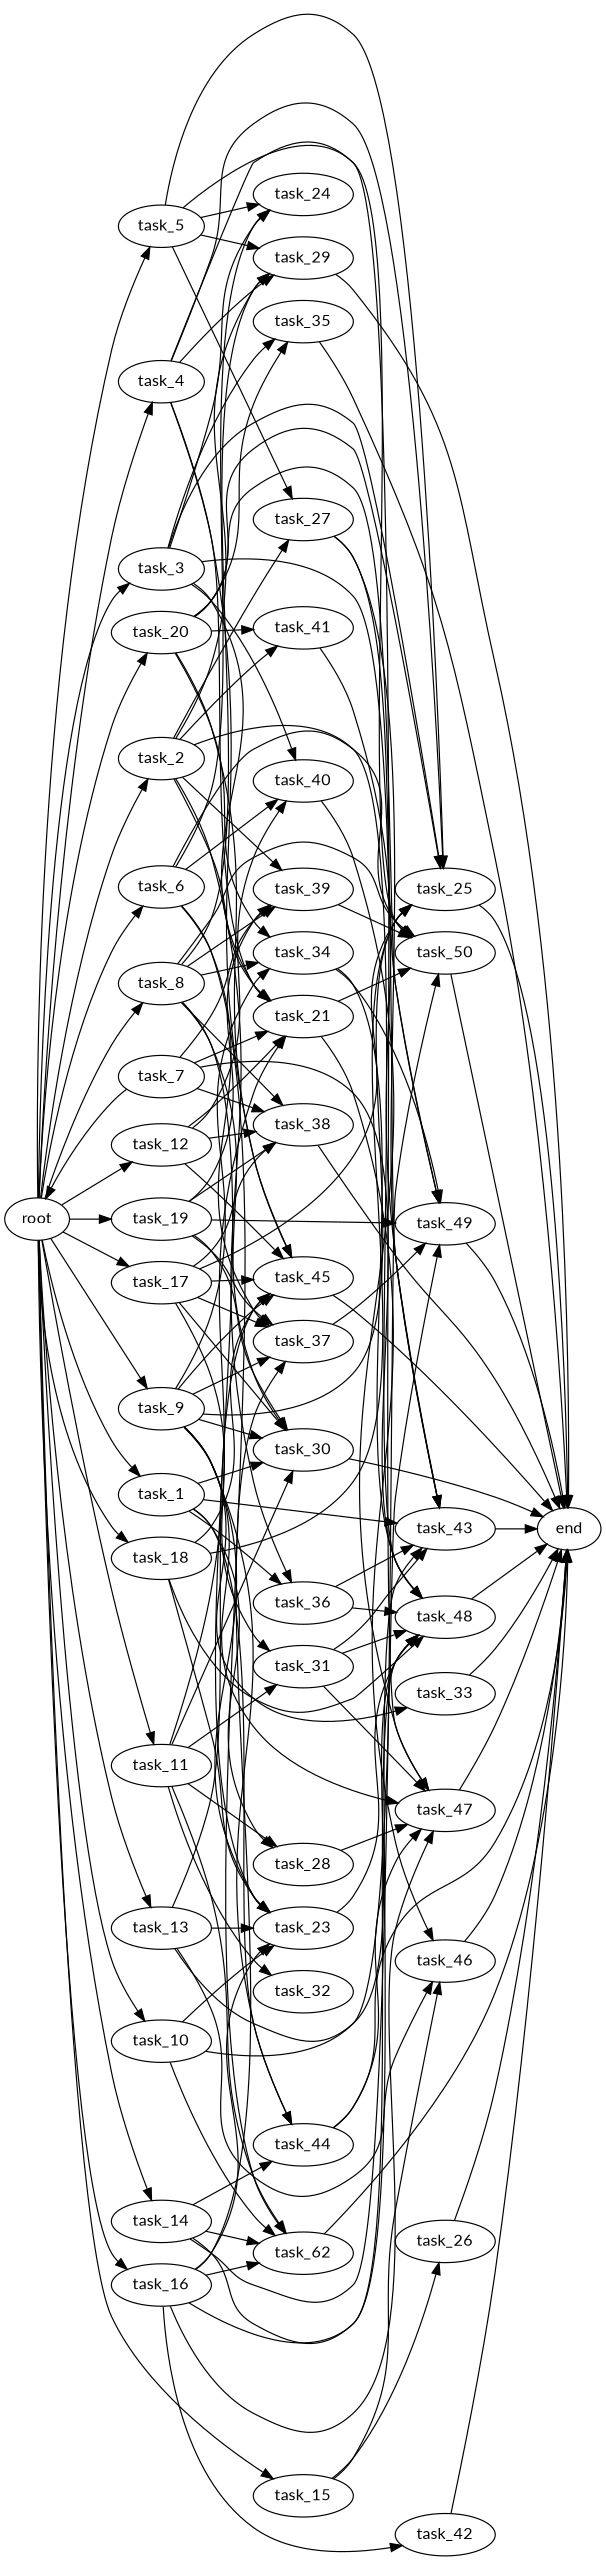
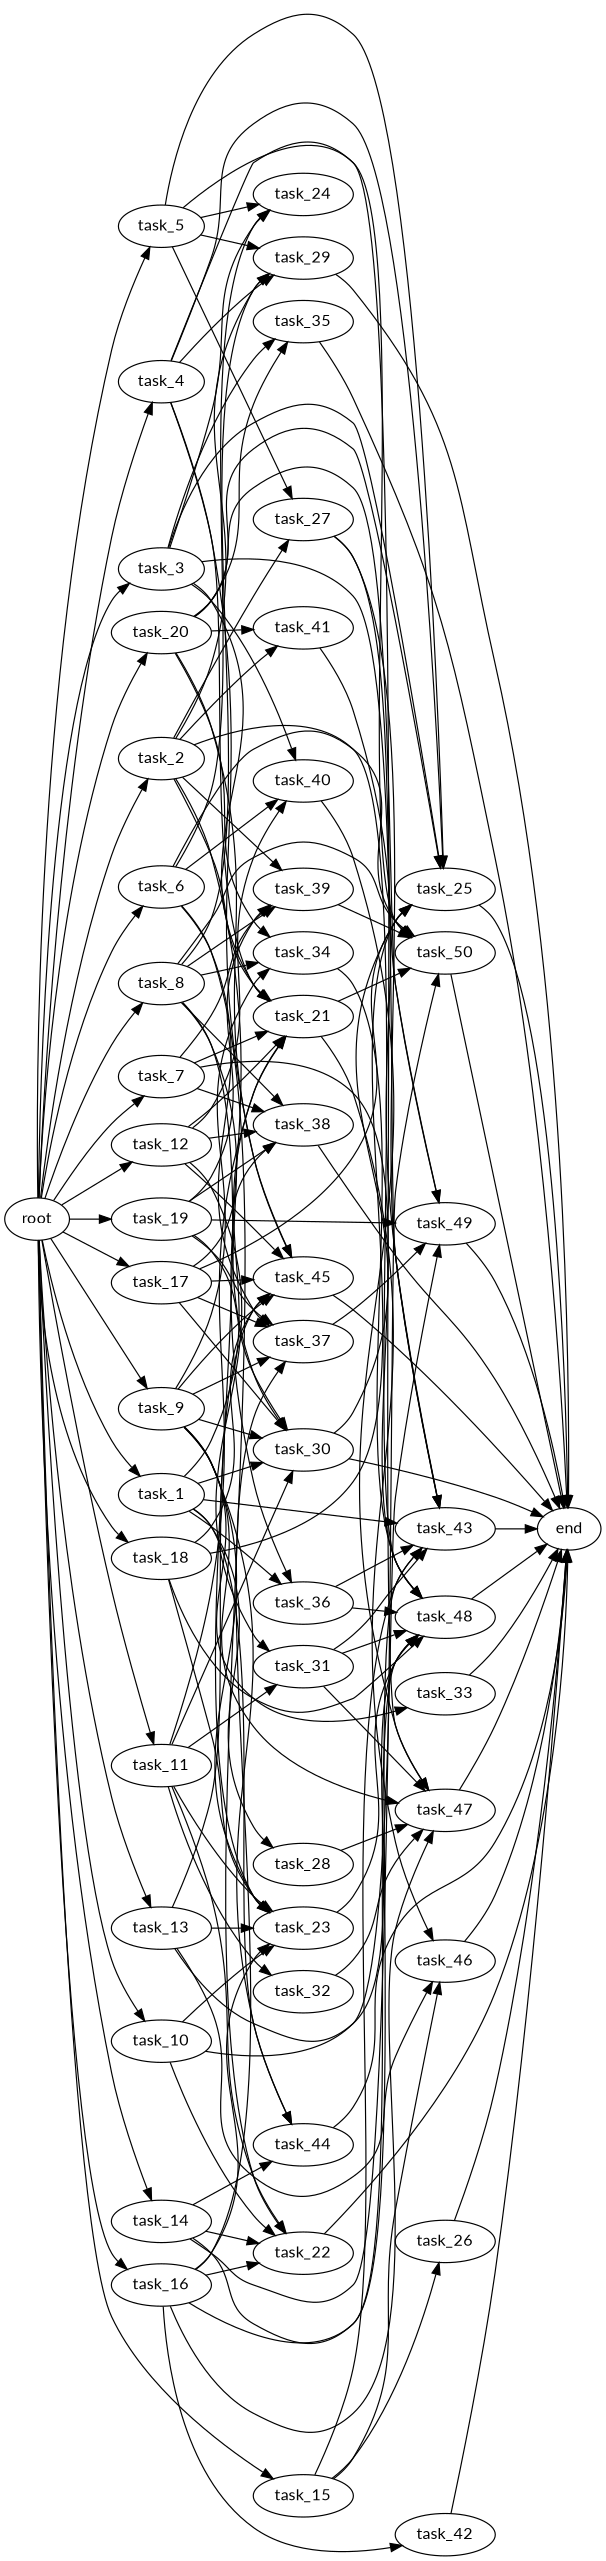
edge "task_34" -> "task_49": removed
edge "task_7" -> "root": reversed
edge "task_1" -> "task_21": added
edge "task_9" -> "task_25": now "task_30" -> "task_25"
edge "task_17" -> "task_31": now "task_12" -> "task_31"
edge "task_11" -> "task_28": now "task_11" -> "task_23"
edge "task_44" -> "task_47": now "task_32" -> "task_47"
edge "task_15" -> "task_43": added
node "task_62": label "task_62" -> "task_22"
